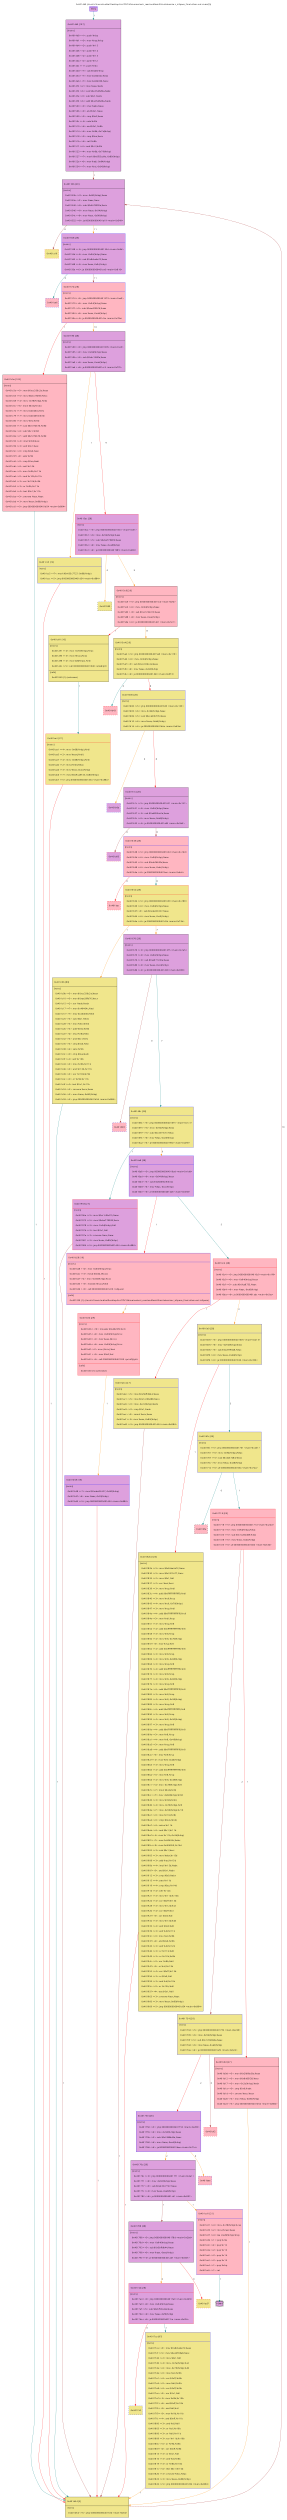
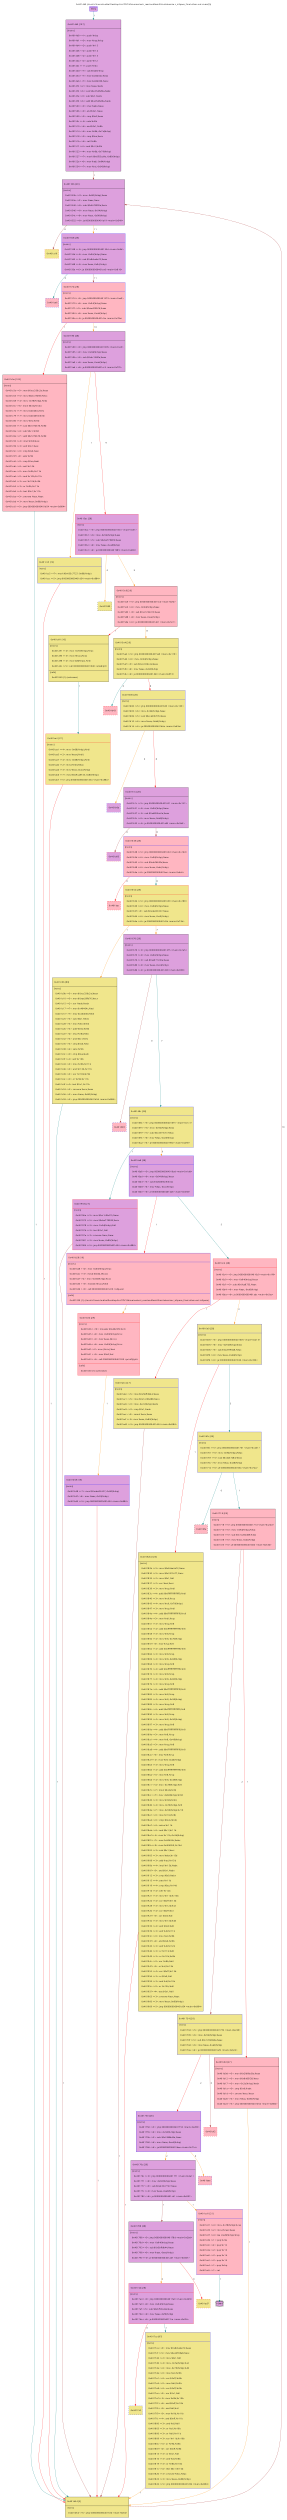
node "0x401718 [28]": color red -> black
